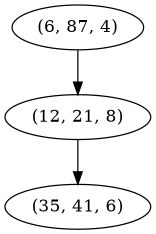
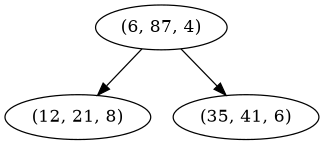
edge "(12, 21, 8)" -> "(35, 41, 6)": now "(6, 87, 4)" -> "(35, 41, 6)"
